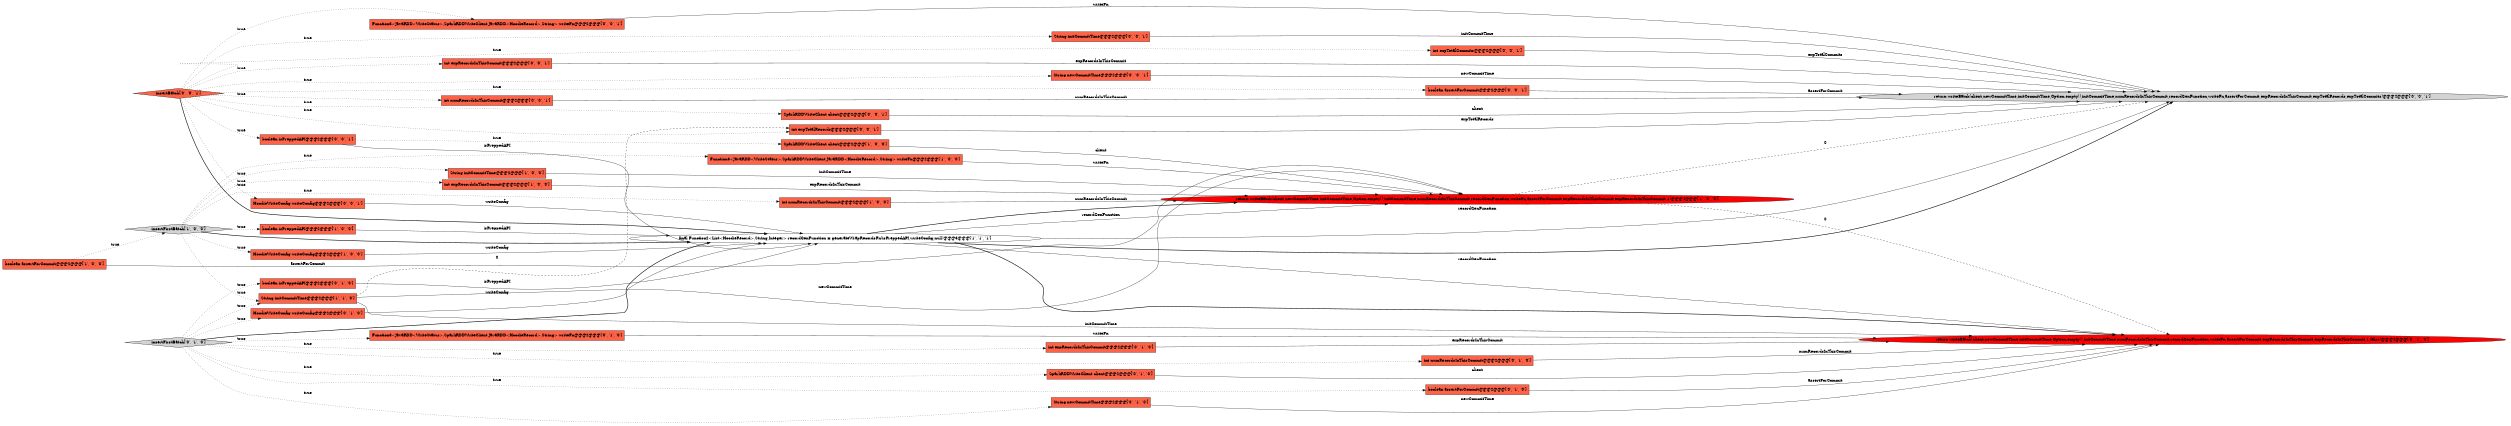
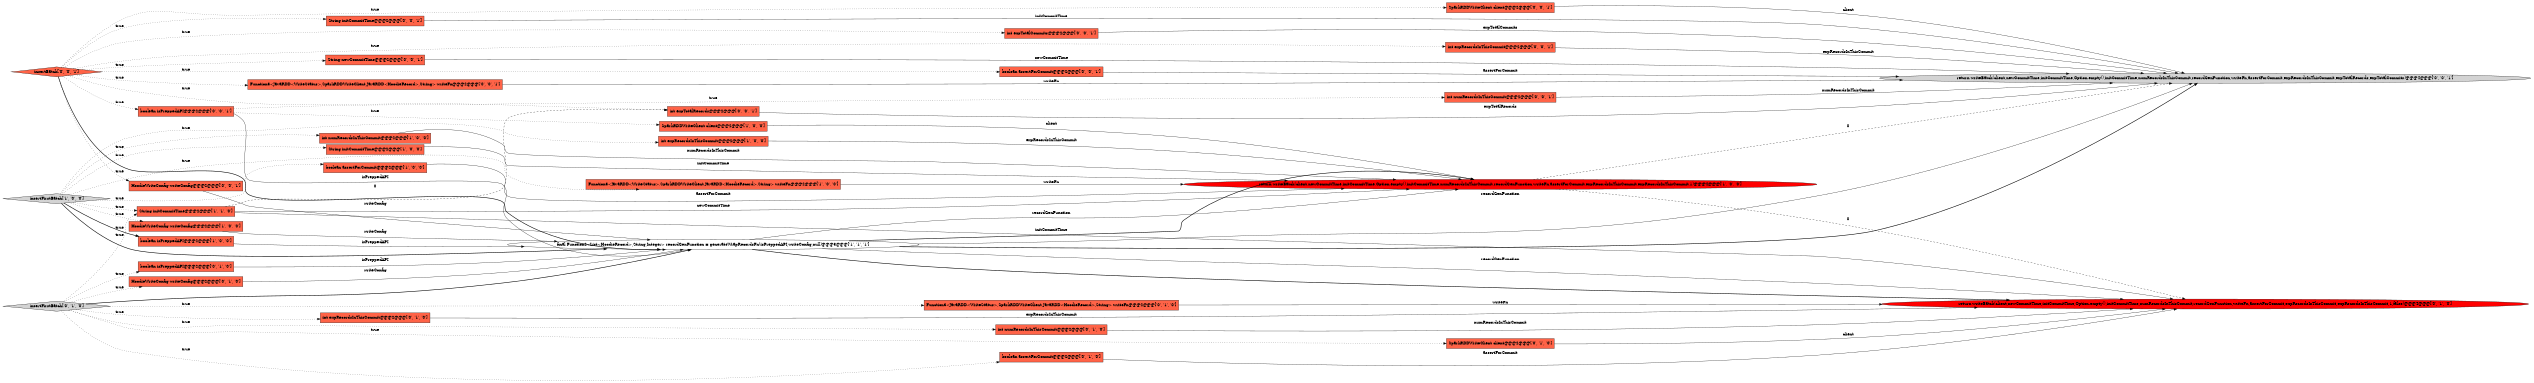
edge "insertBatch['0', '0', '1']" -> "int numRecordsInThisCommit@@@2@@@['0', '0', '1']": now "boolean isPreppedAPI@@@2@@@['0', '0', '1']" -> "int numRecordsInThisCommit@@@2@@@['0', '0', '1']"
edge "insertFirstBatch['1', '0', '0']" -> "boolean isPreppedAPI@@@2@@@['1', '0', '0']": style dotted -> bold
edge "boolean assertForCommit@@@2@@@['1', '0', '0']" -> "insertFirstBatch['1', '0', '0']": reversed
node "String newCommitTime@@@2@@@['0', '1', '0']": removed
